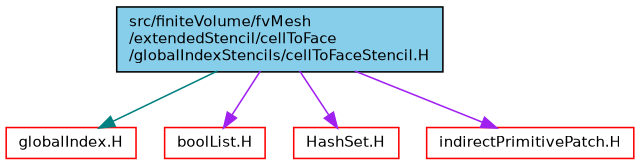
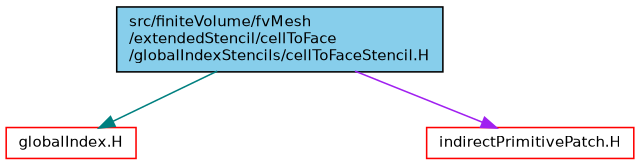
node "boolList.H": removed
node "HashSet.H": removed
